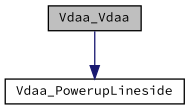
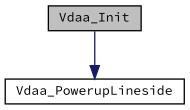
node "Vdaa_Vdaa": label "Vdaa_Vdaa" -> "Vdaa_Init"
